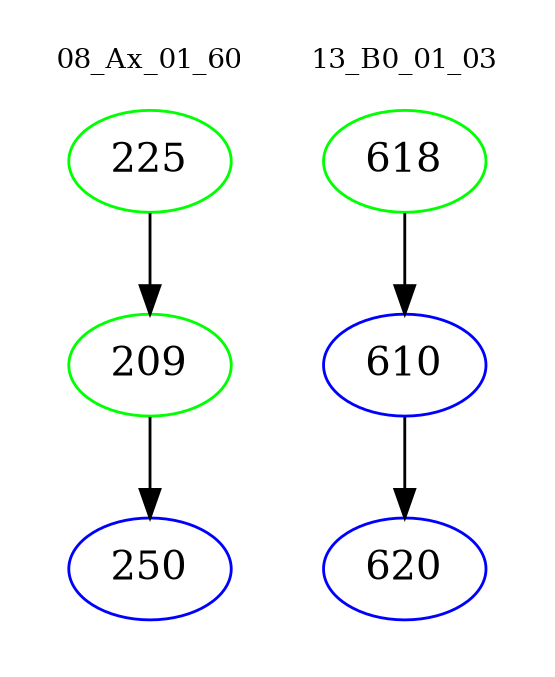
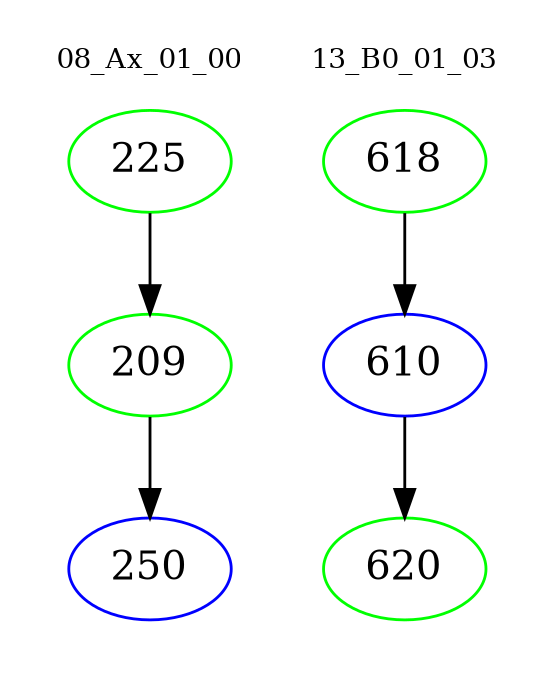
cluster "08_Ax_01_60": label "08_Ax_01_60" -> "08_Ax_01_00"
node "620": color blue -> green
